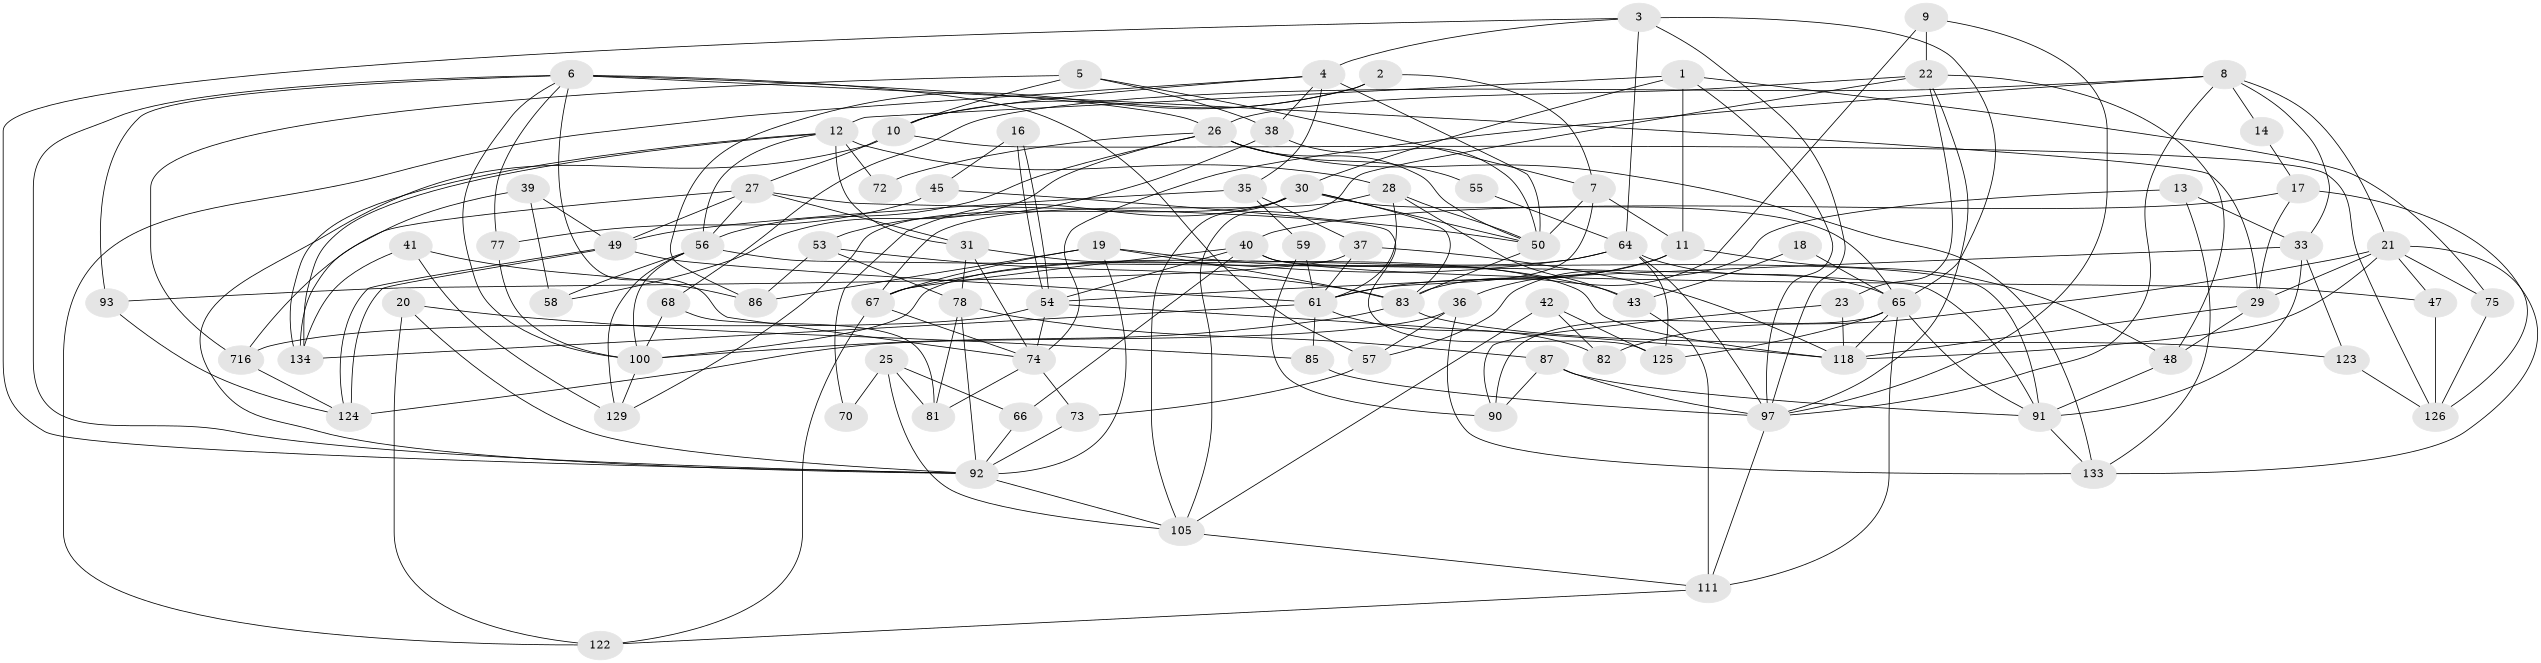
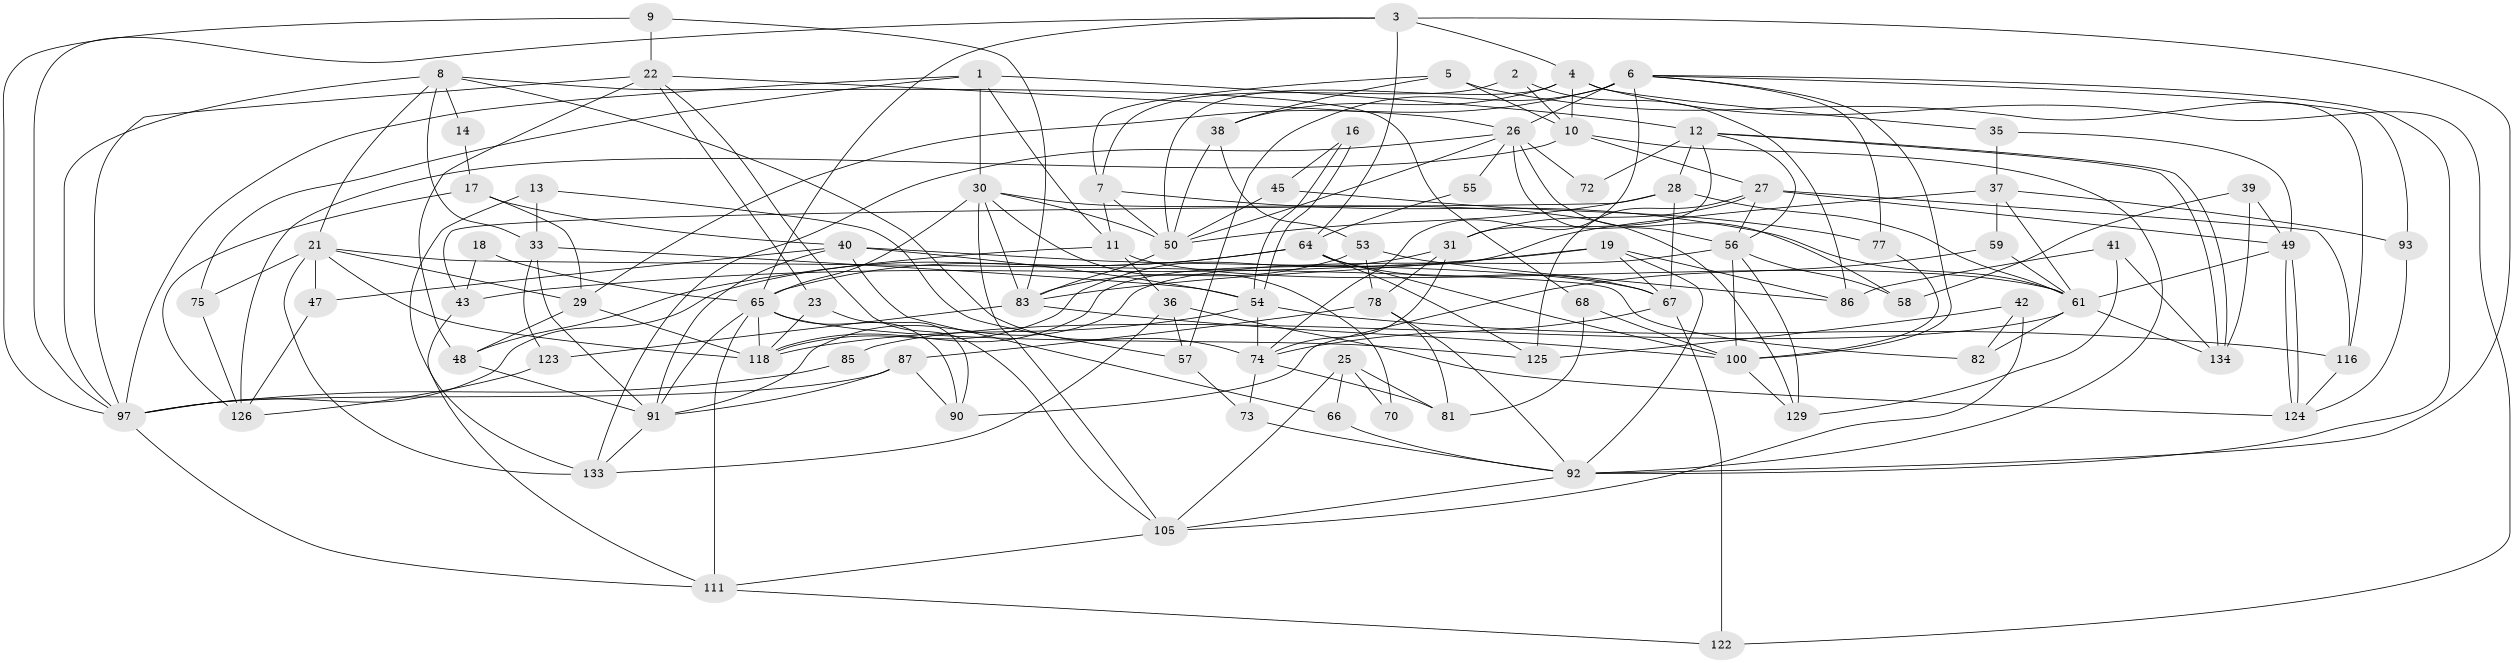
edge "35" -- "59": now "37" -- "59"
node "20": removed
node "716": label "716" -> "116"
